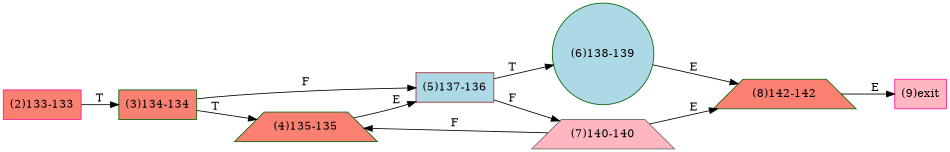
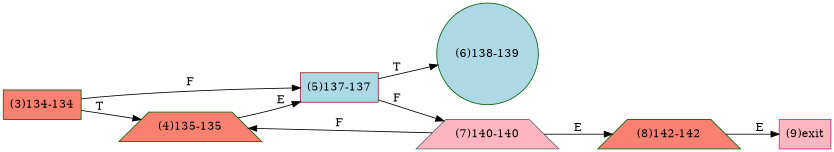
edge "(6)138-139" -> "(8)142-142": removed, label "E"
node "(5)137-136": label "(5)137-136" -> "(5)137-137"
node "(2)133-133": removed
